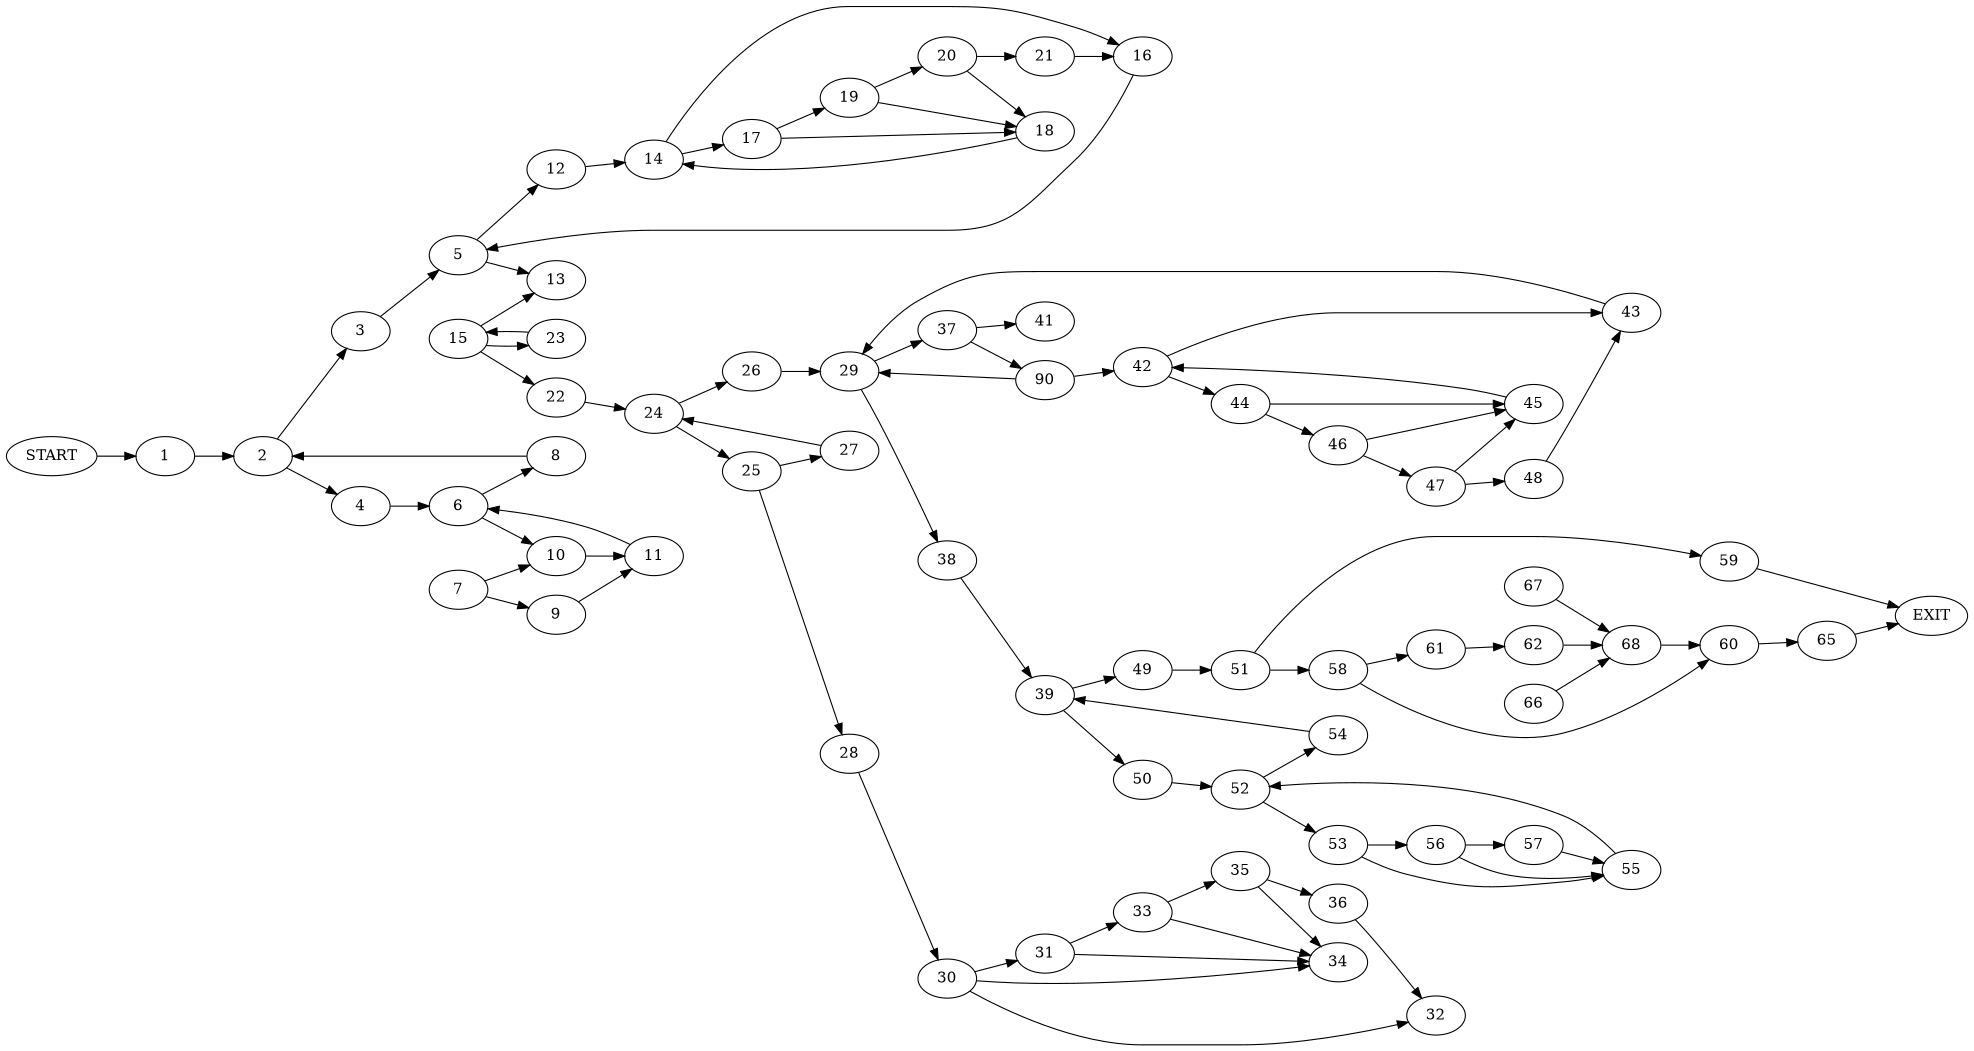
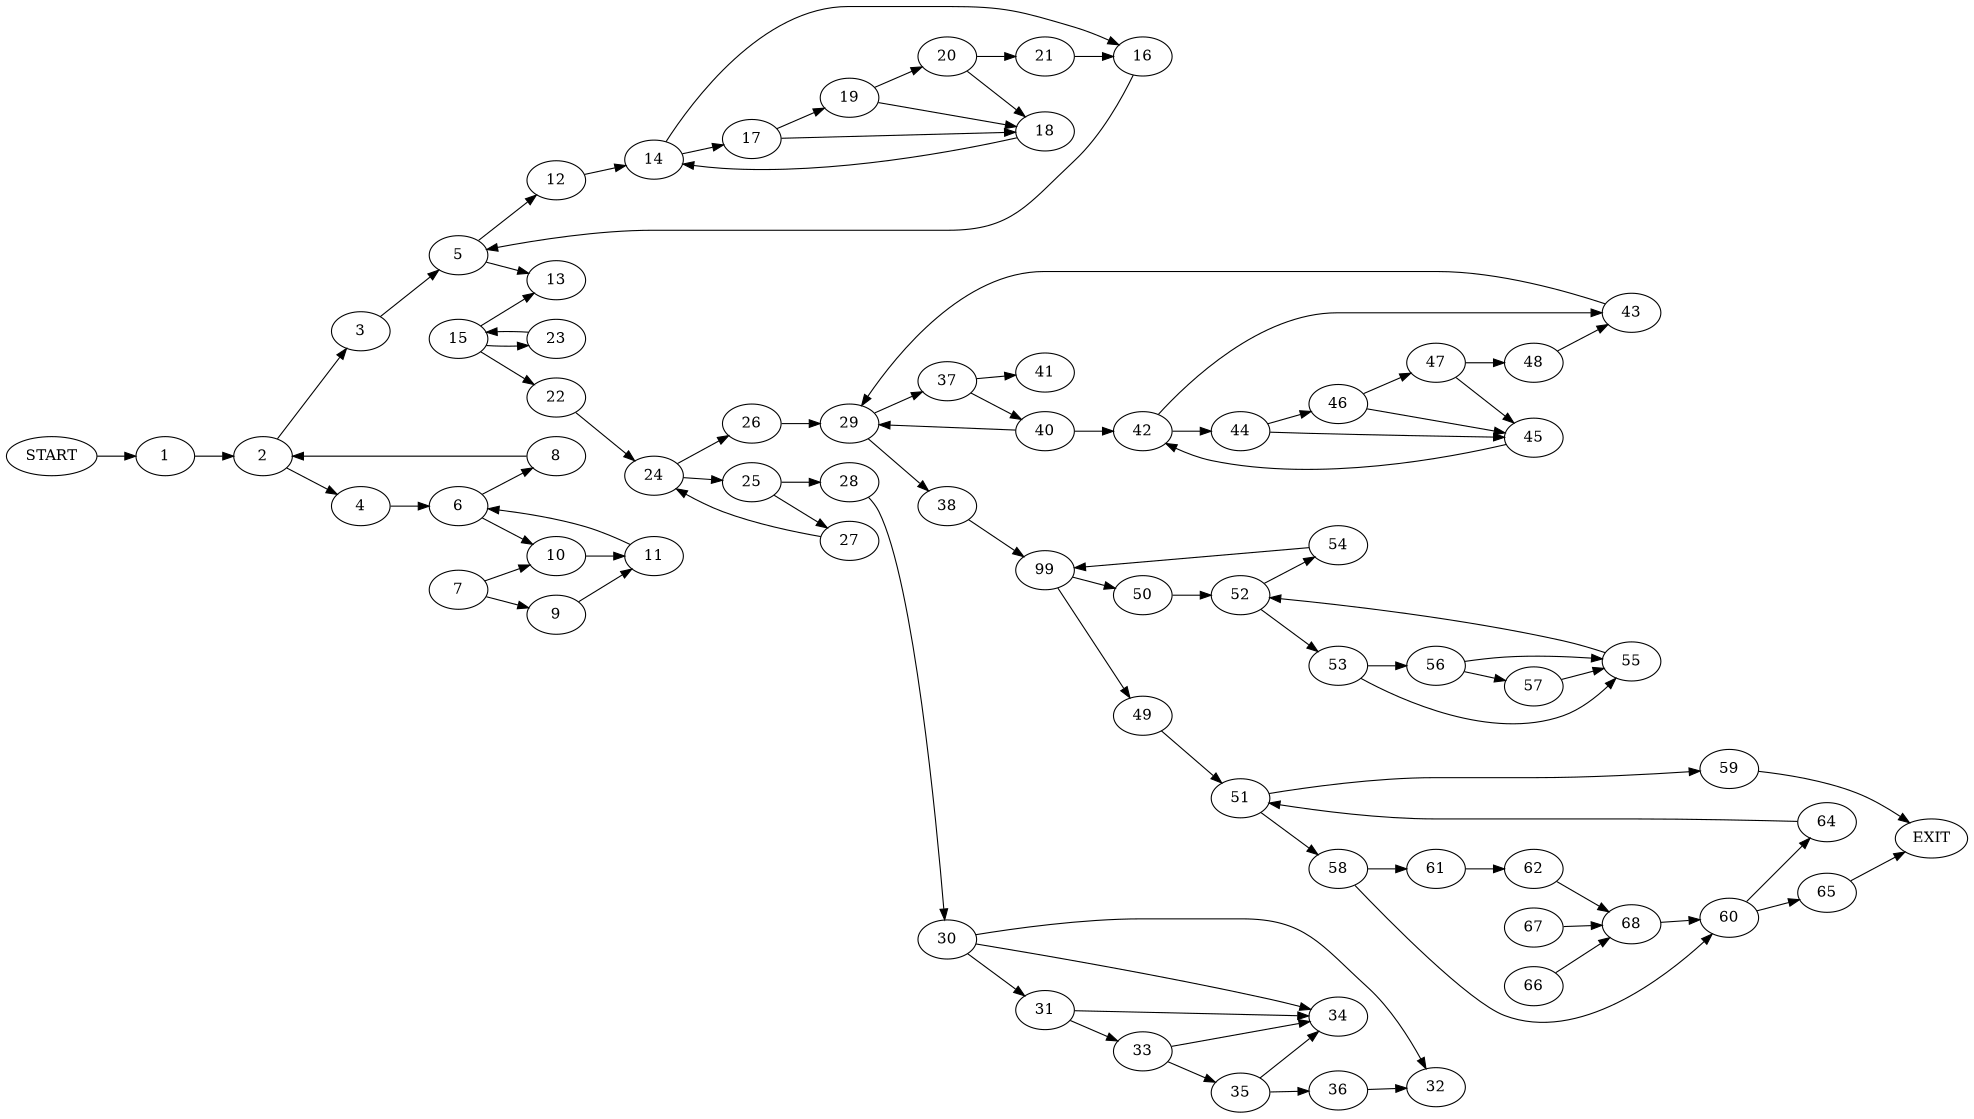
node "90": label "90" -> "40"
node "39": label "39" -> "99"
node "64": added
